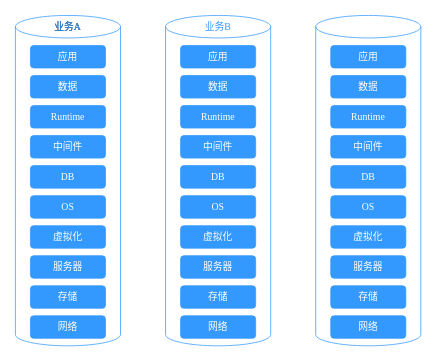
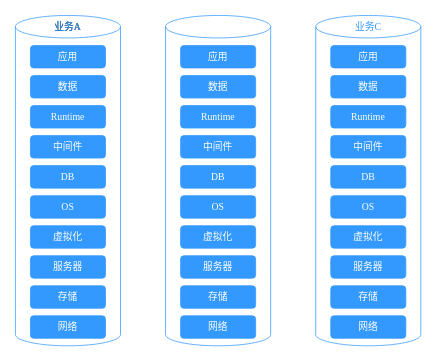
node "业务B": removed
node "业务C": added
